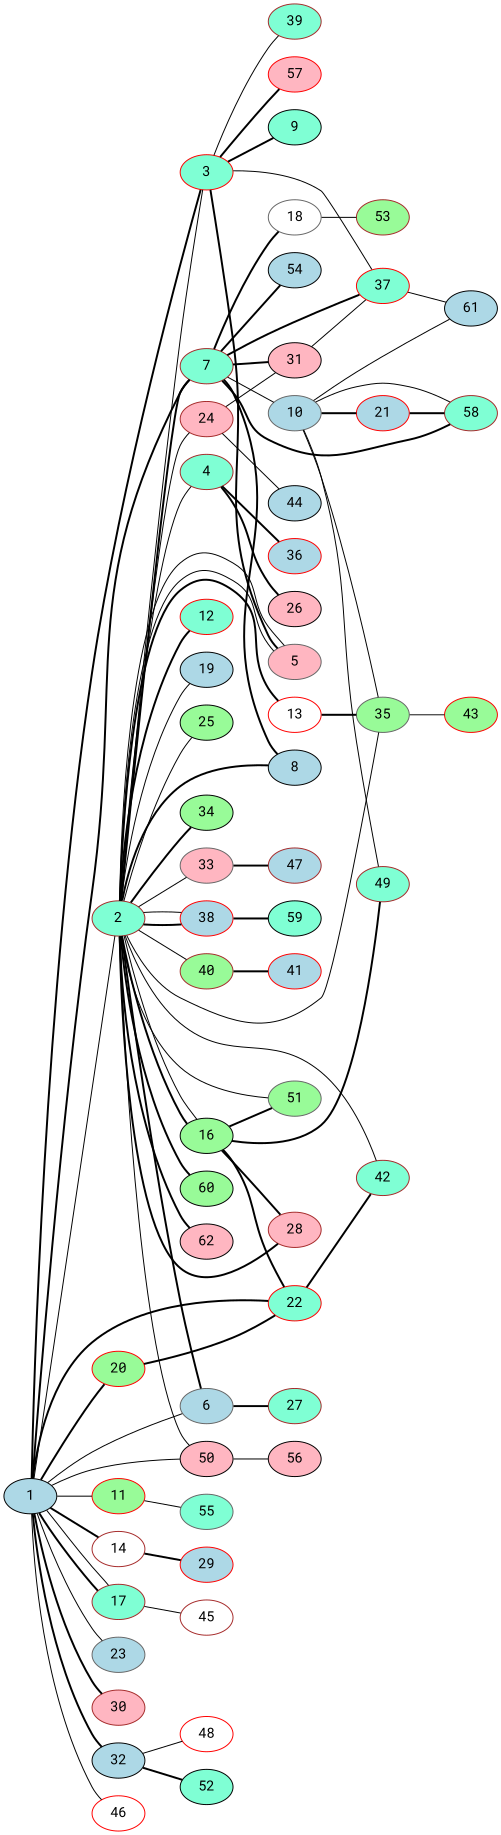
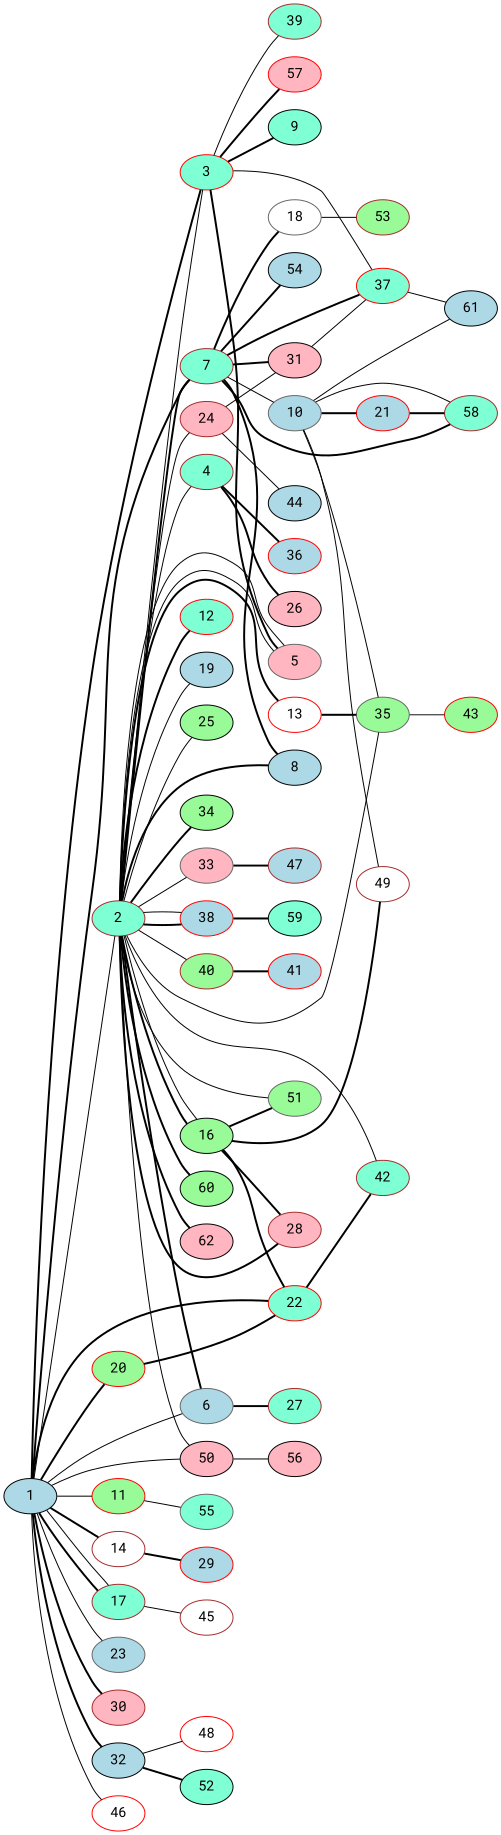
node "49": fillcolor aquamarine -> white
